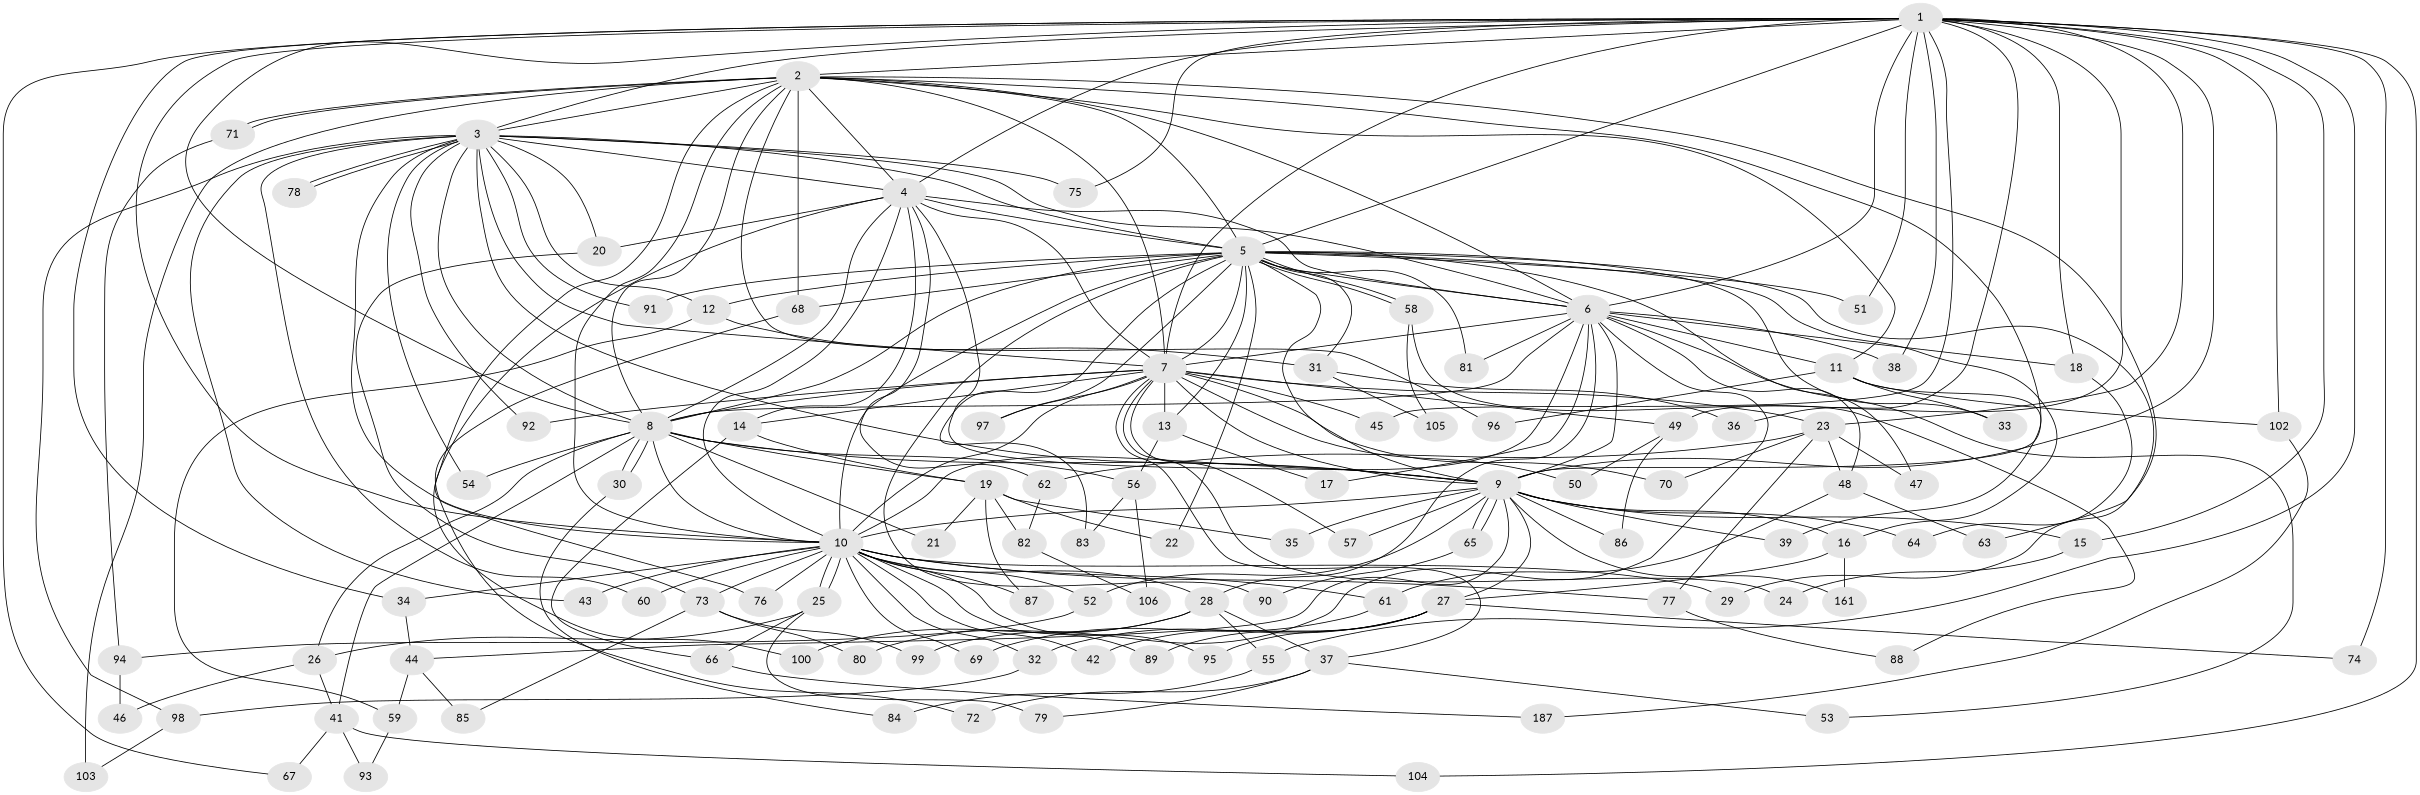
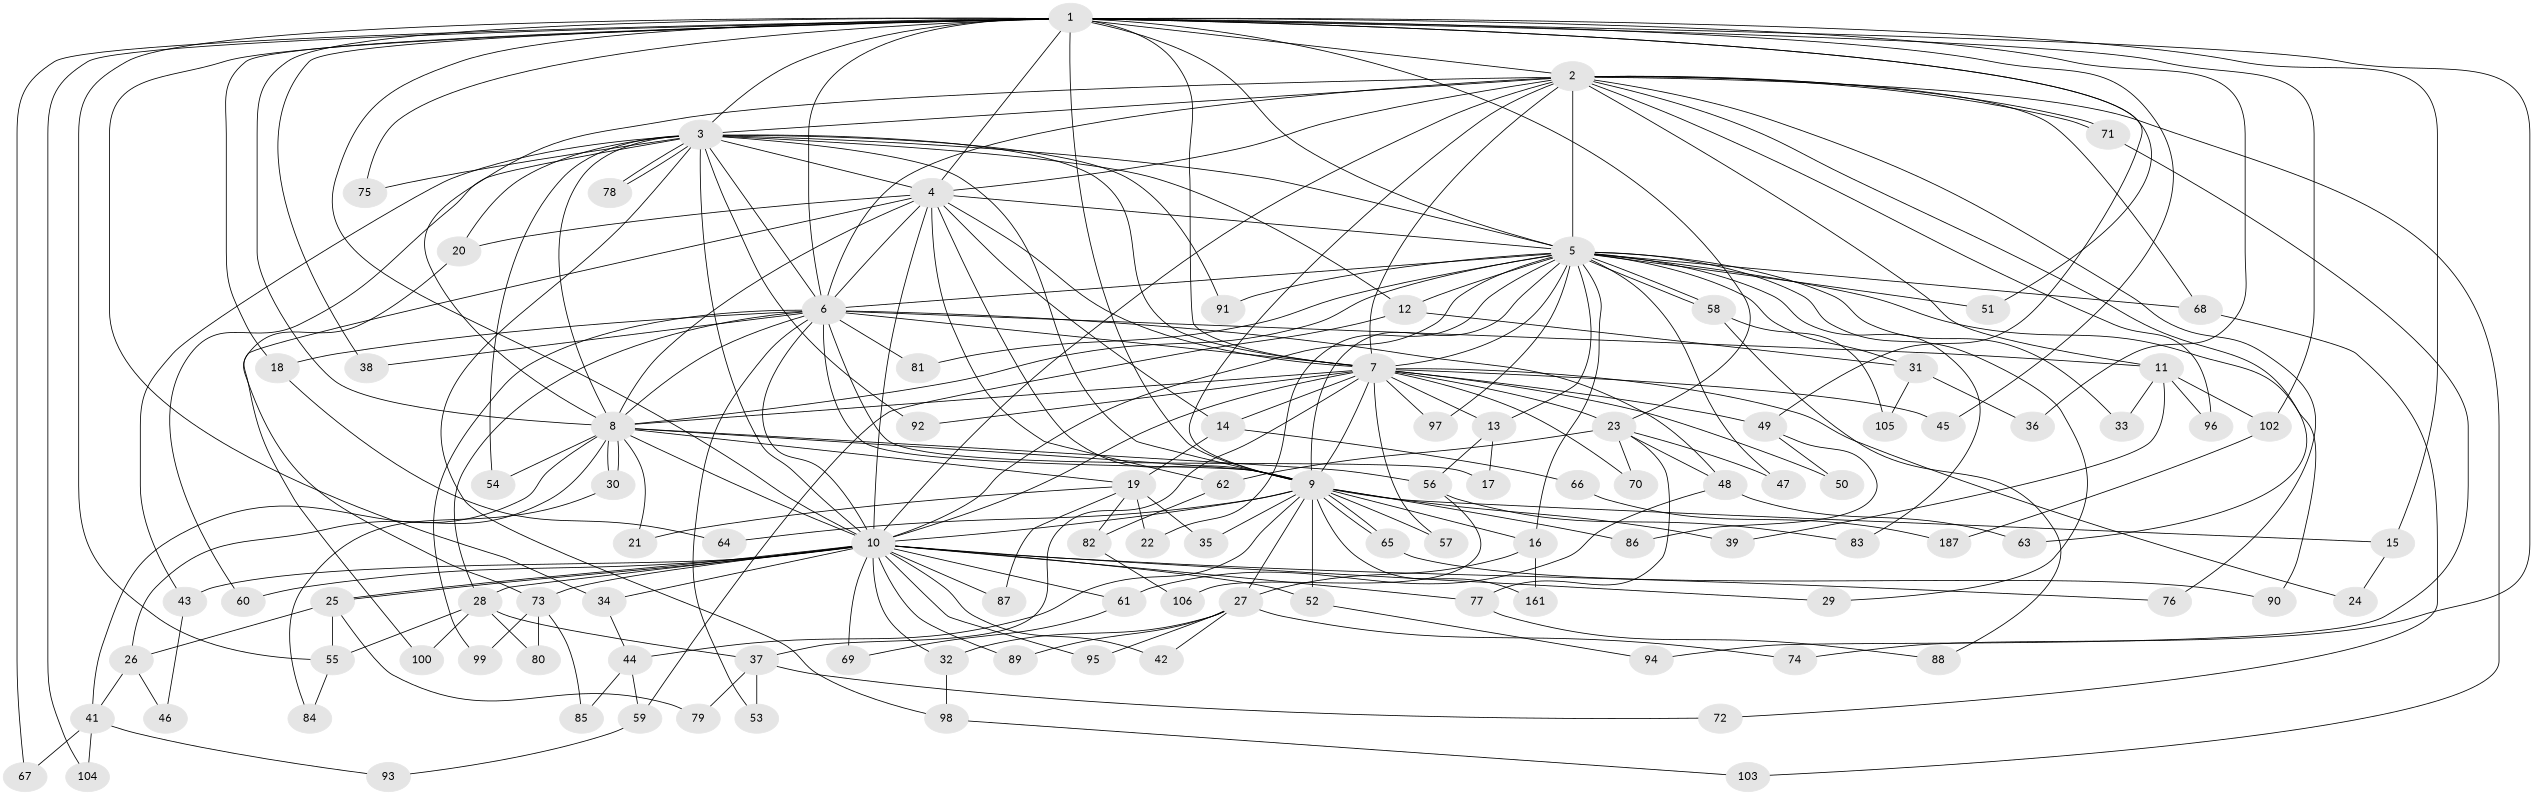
edge "25" -- "66": now "25" -- "55"
edge "94" -- "46": now "43" -- "46"
